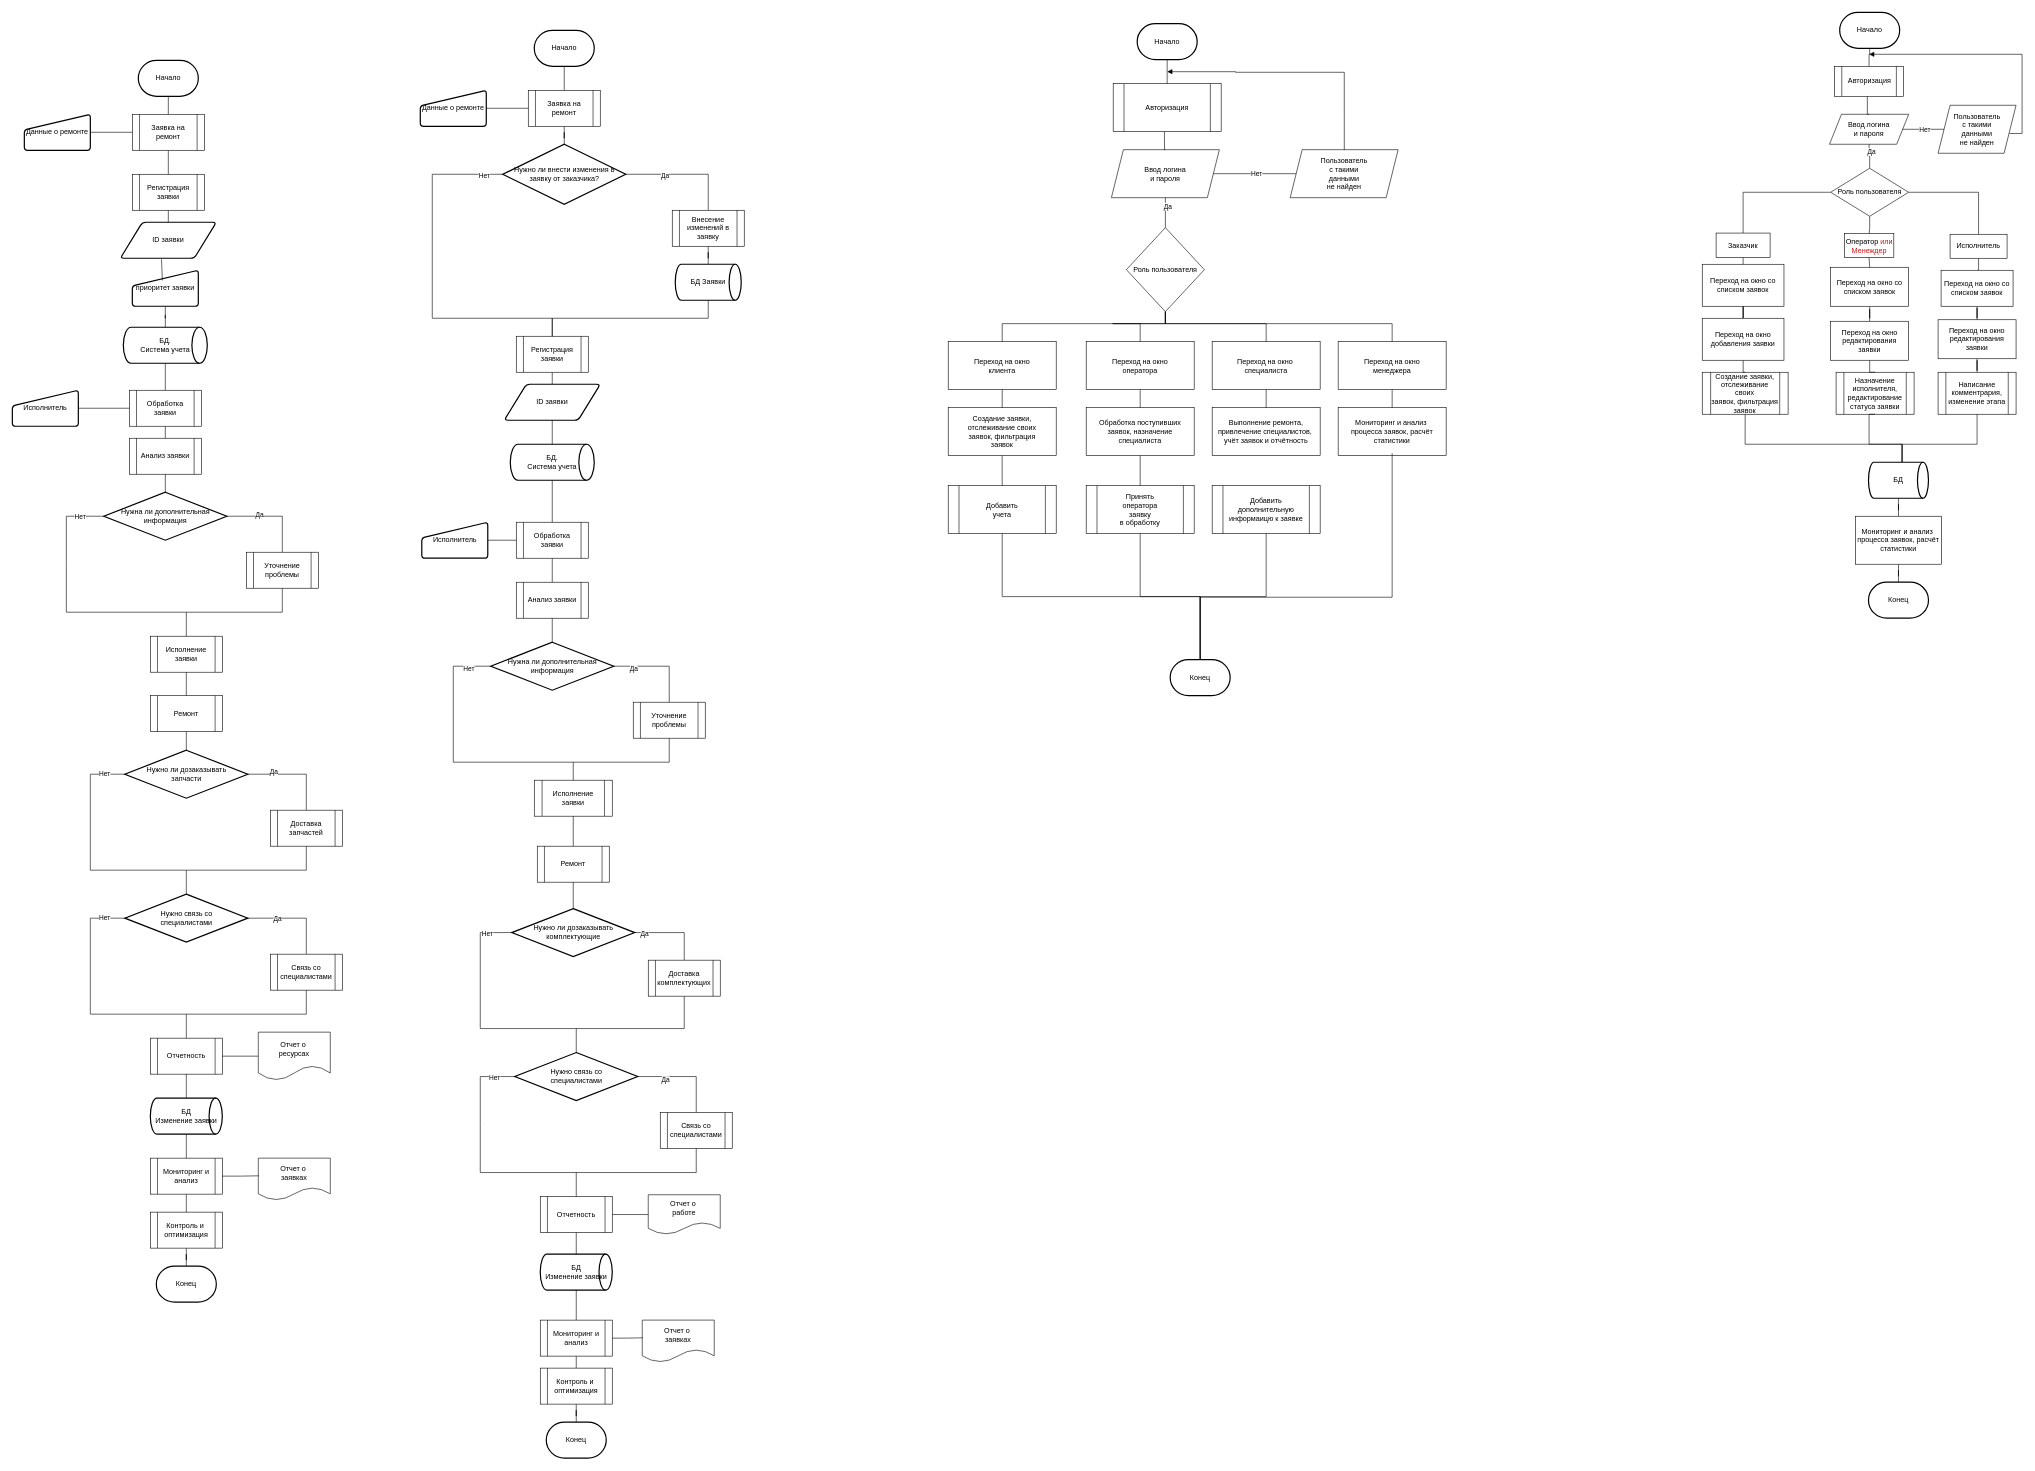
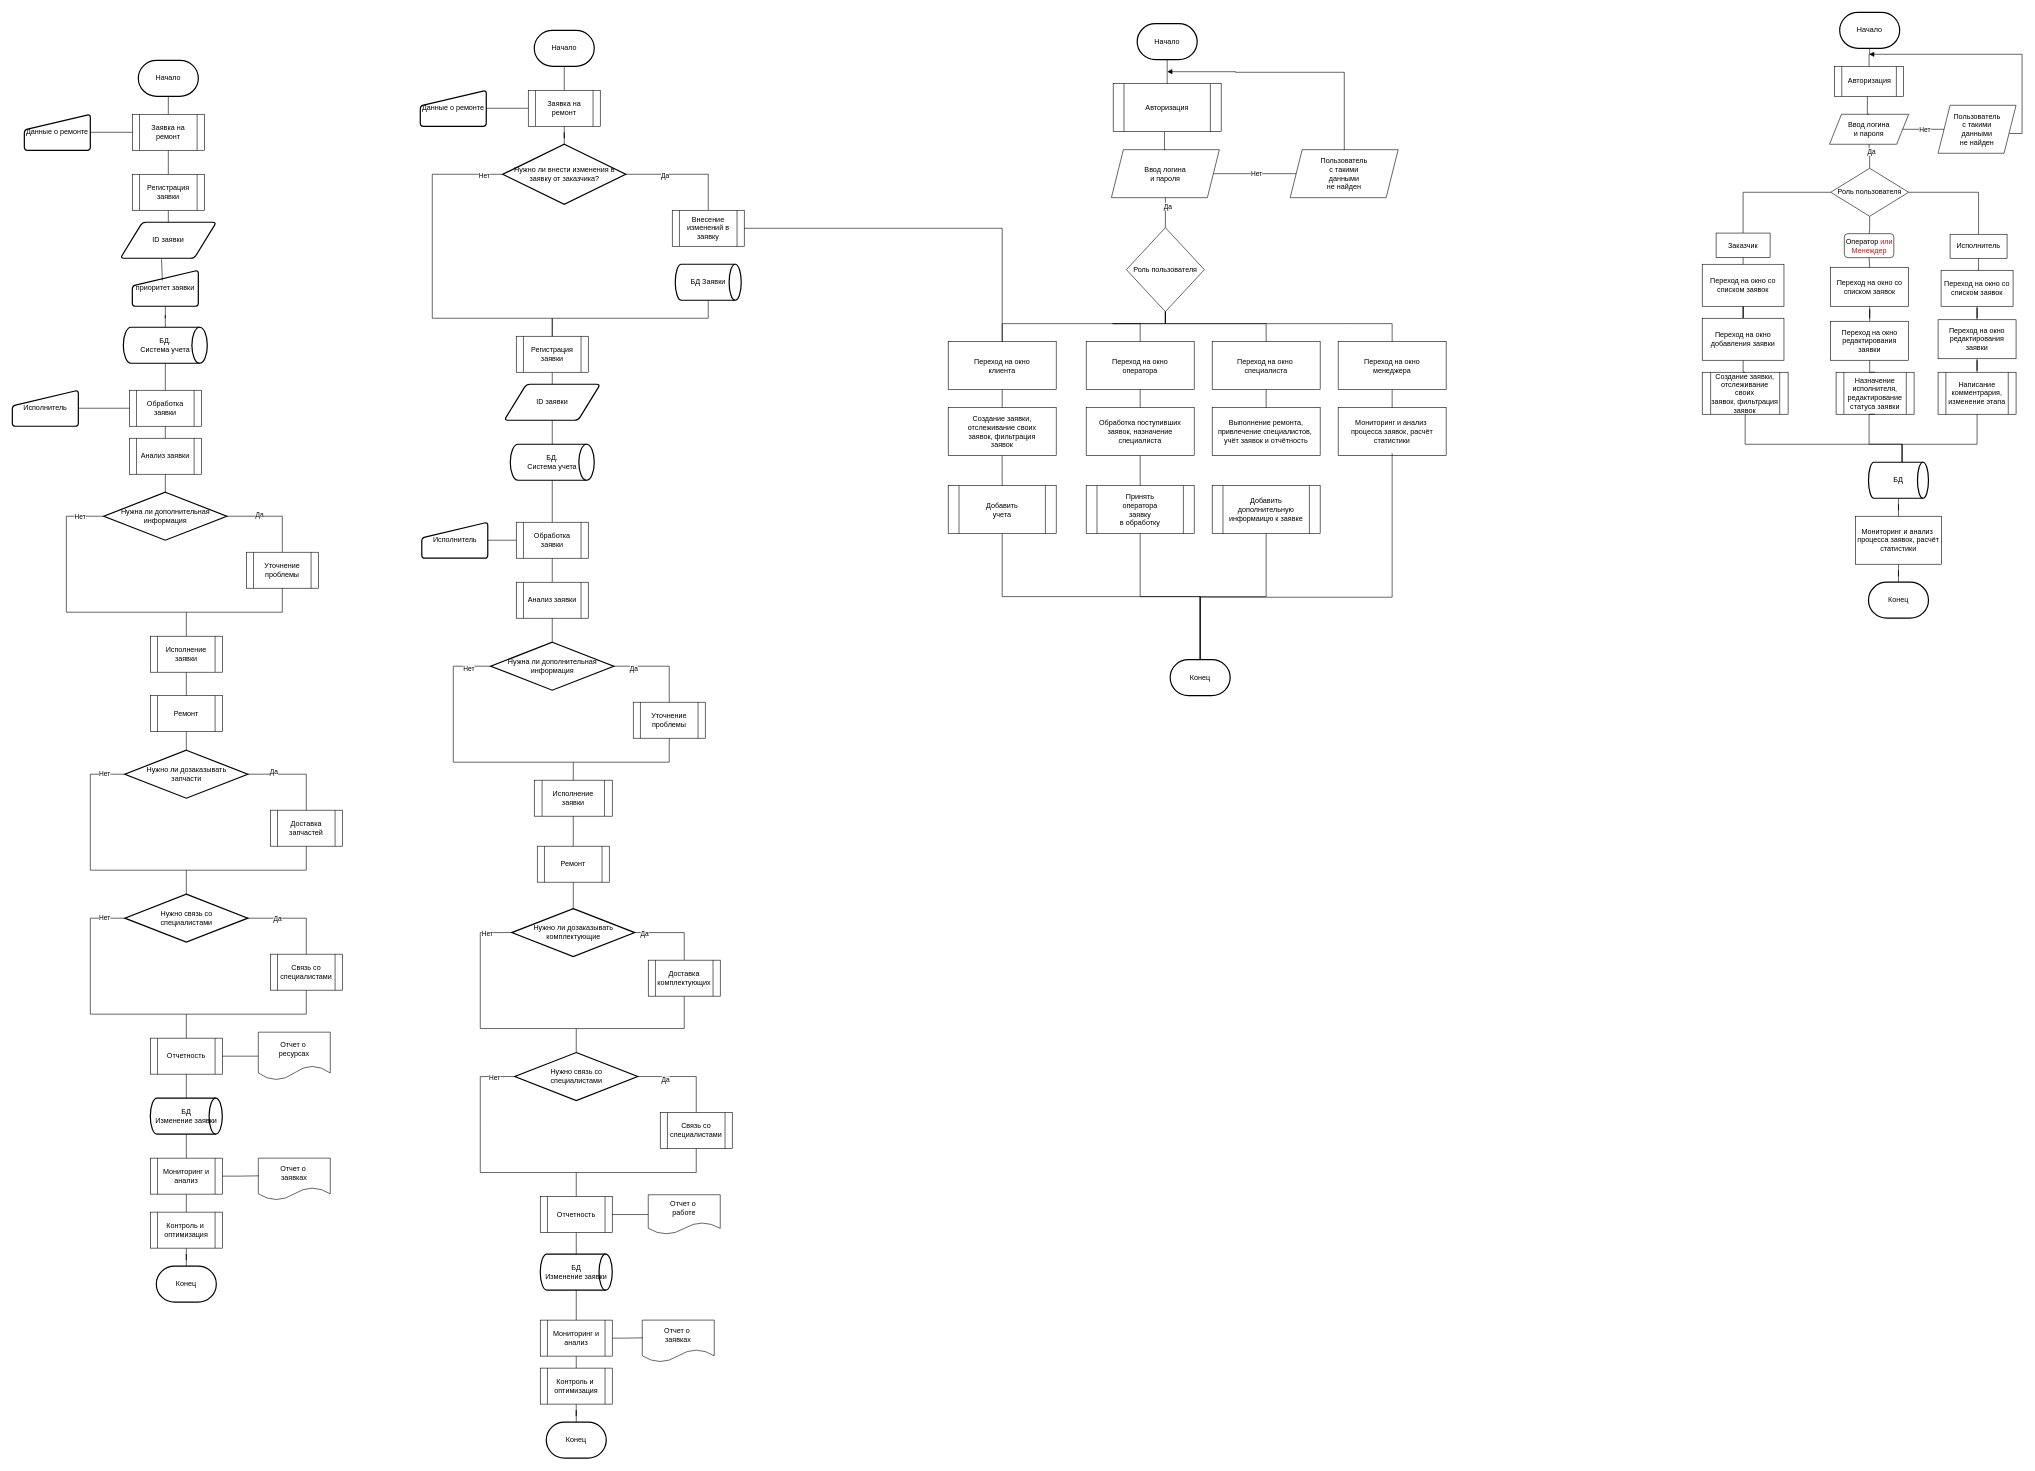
node "Оператор или Менеждер": shape rectangle -> rounded rectangle
edge "Внесение изменений в заявку" -- "БД Заявки": now "Внесение изменений в заявку" -- "Переход на окно клиента"
